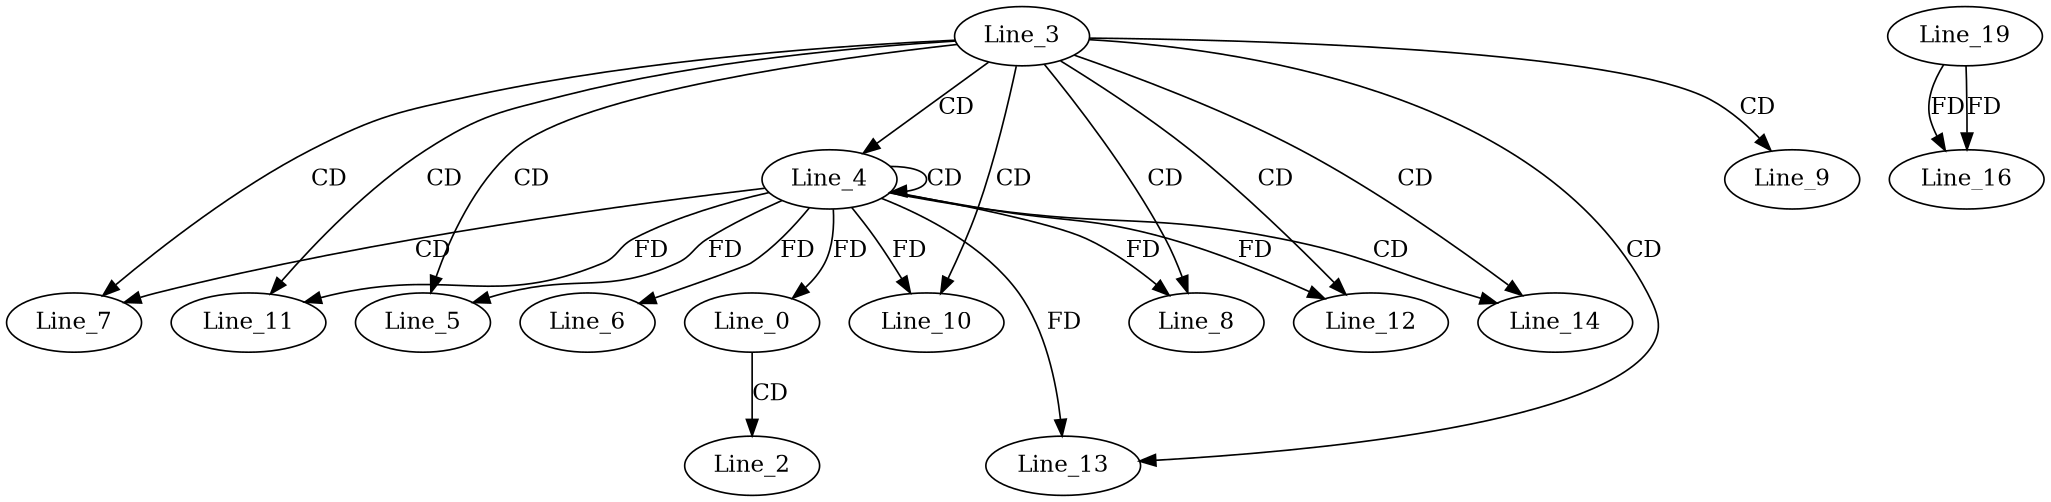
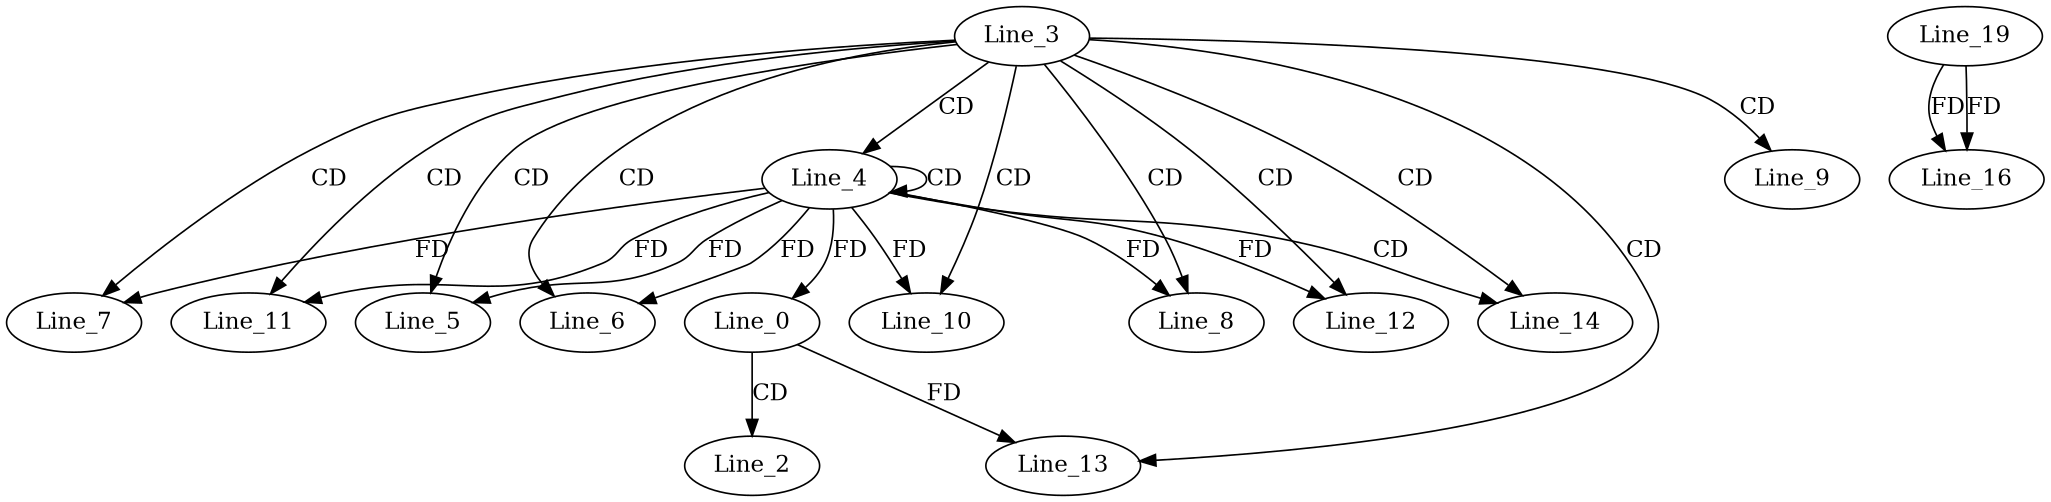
edge "Line_3" -> "Line_6": added, label "CD"
edge "Line_4" -> "Line_7": label "CD" -> "FD"
edge "Line_4" -> "Line_13": now "Line_0" -> "Line_13"
